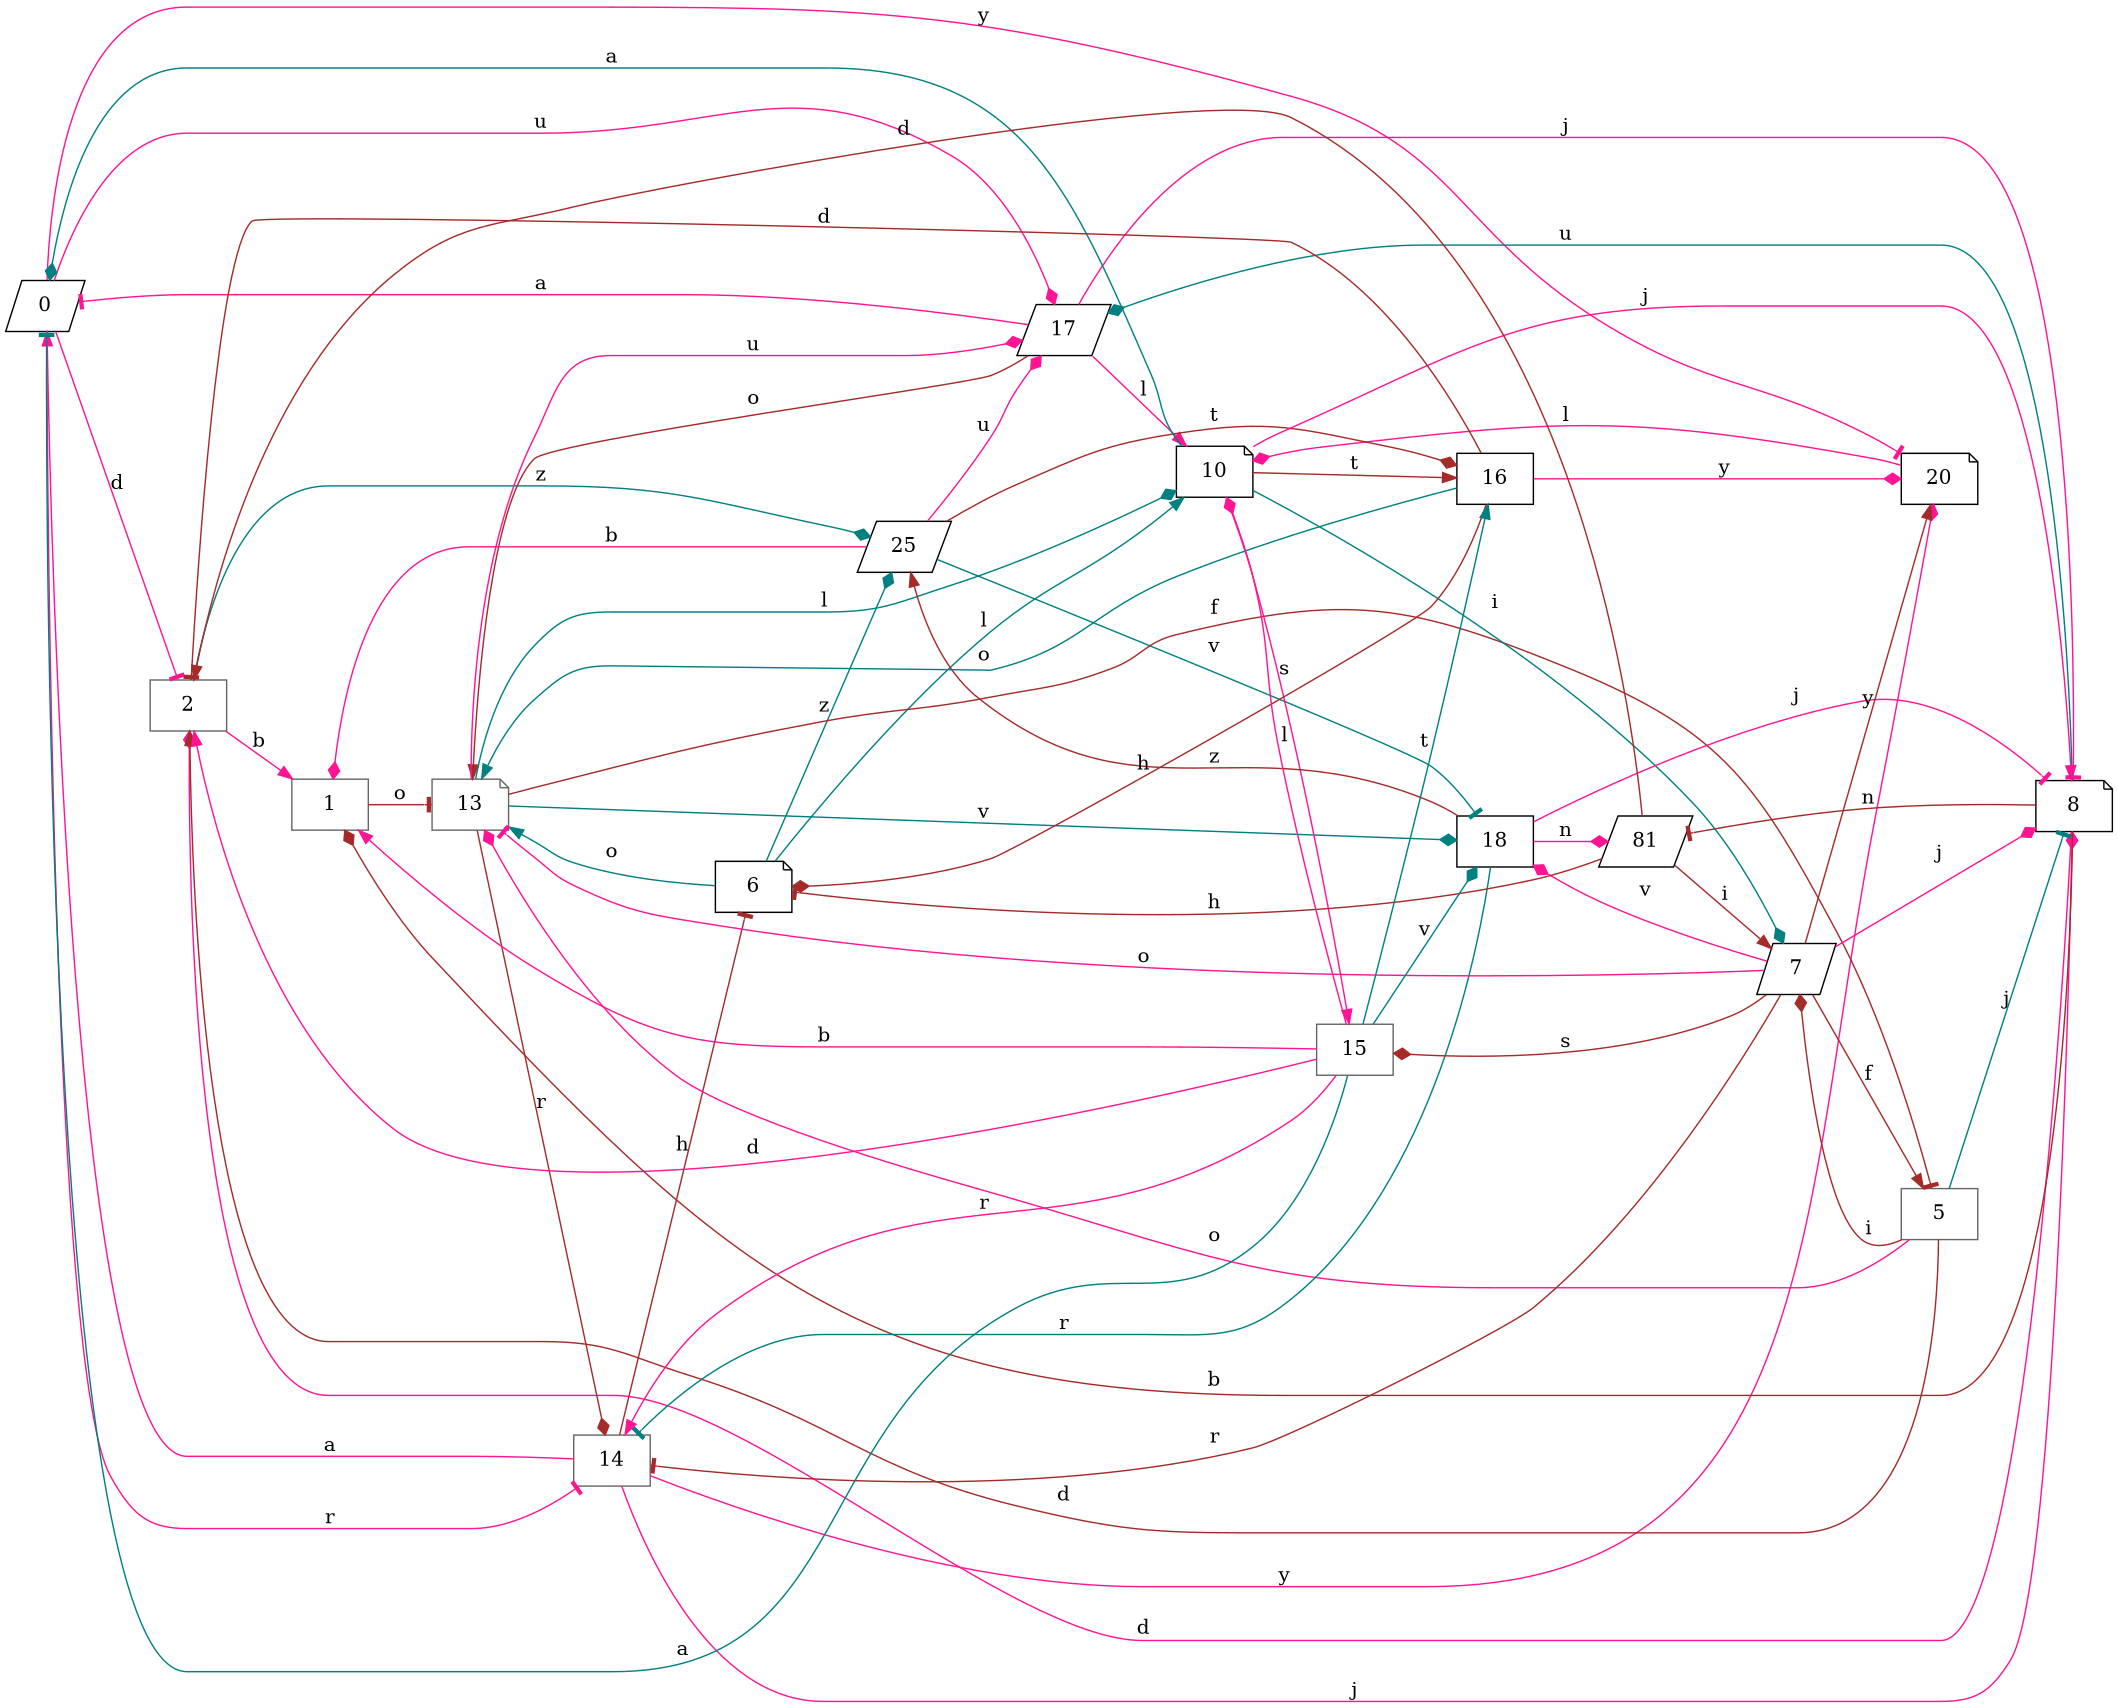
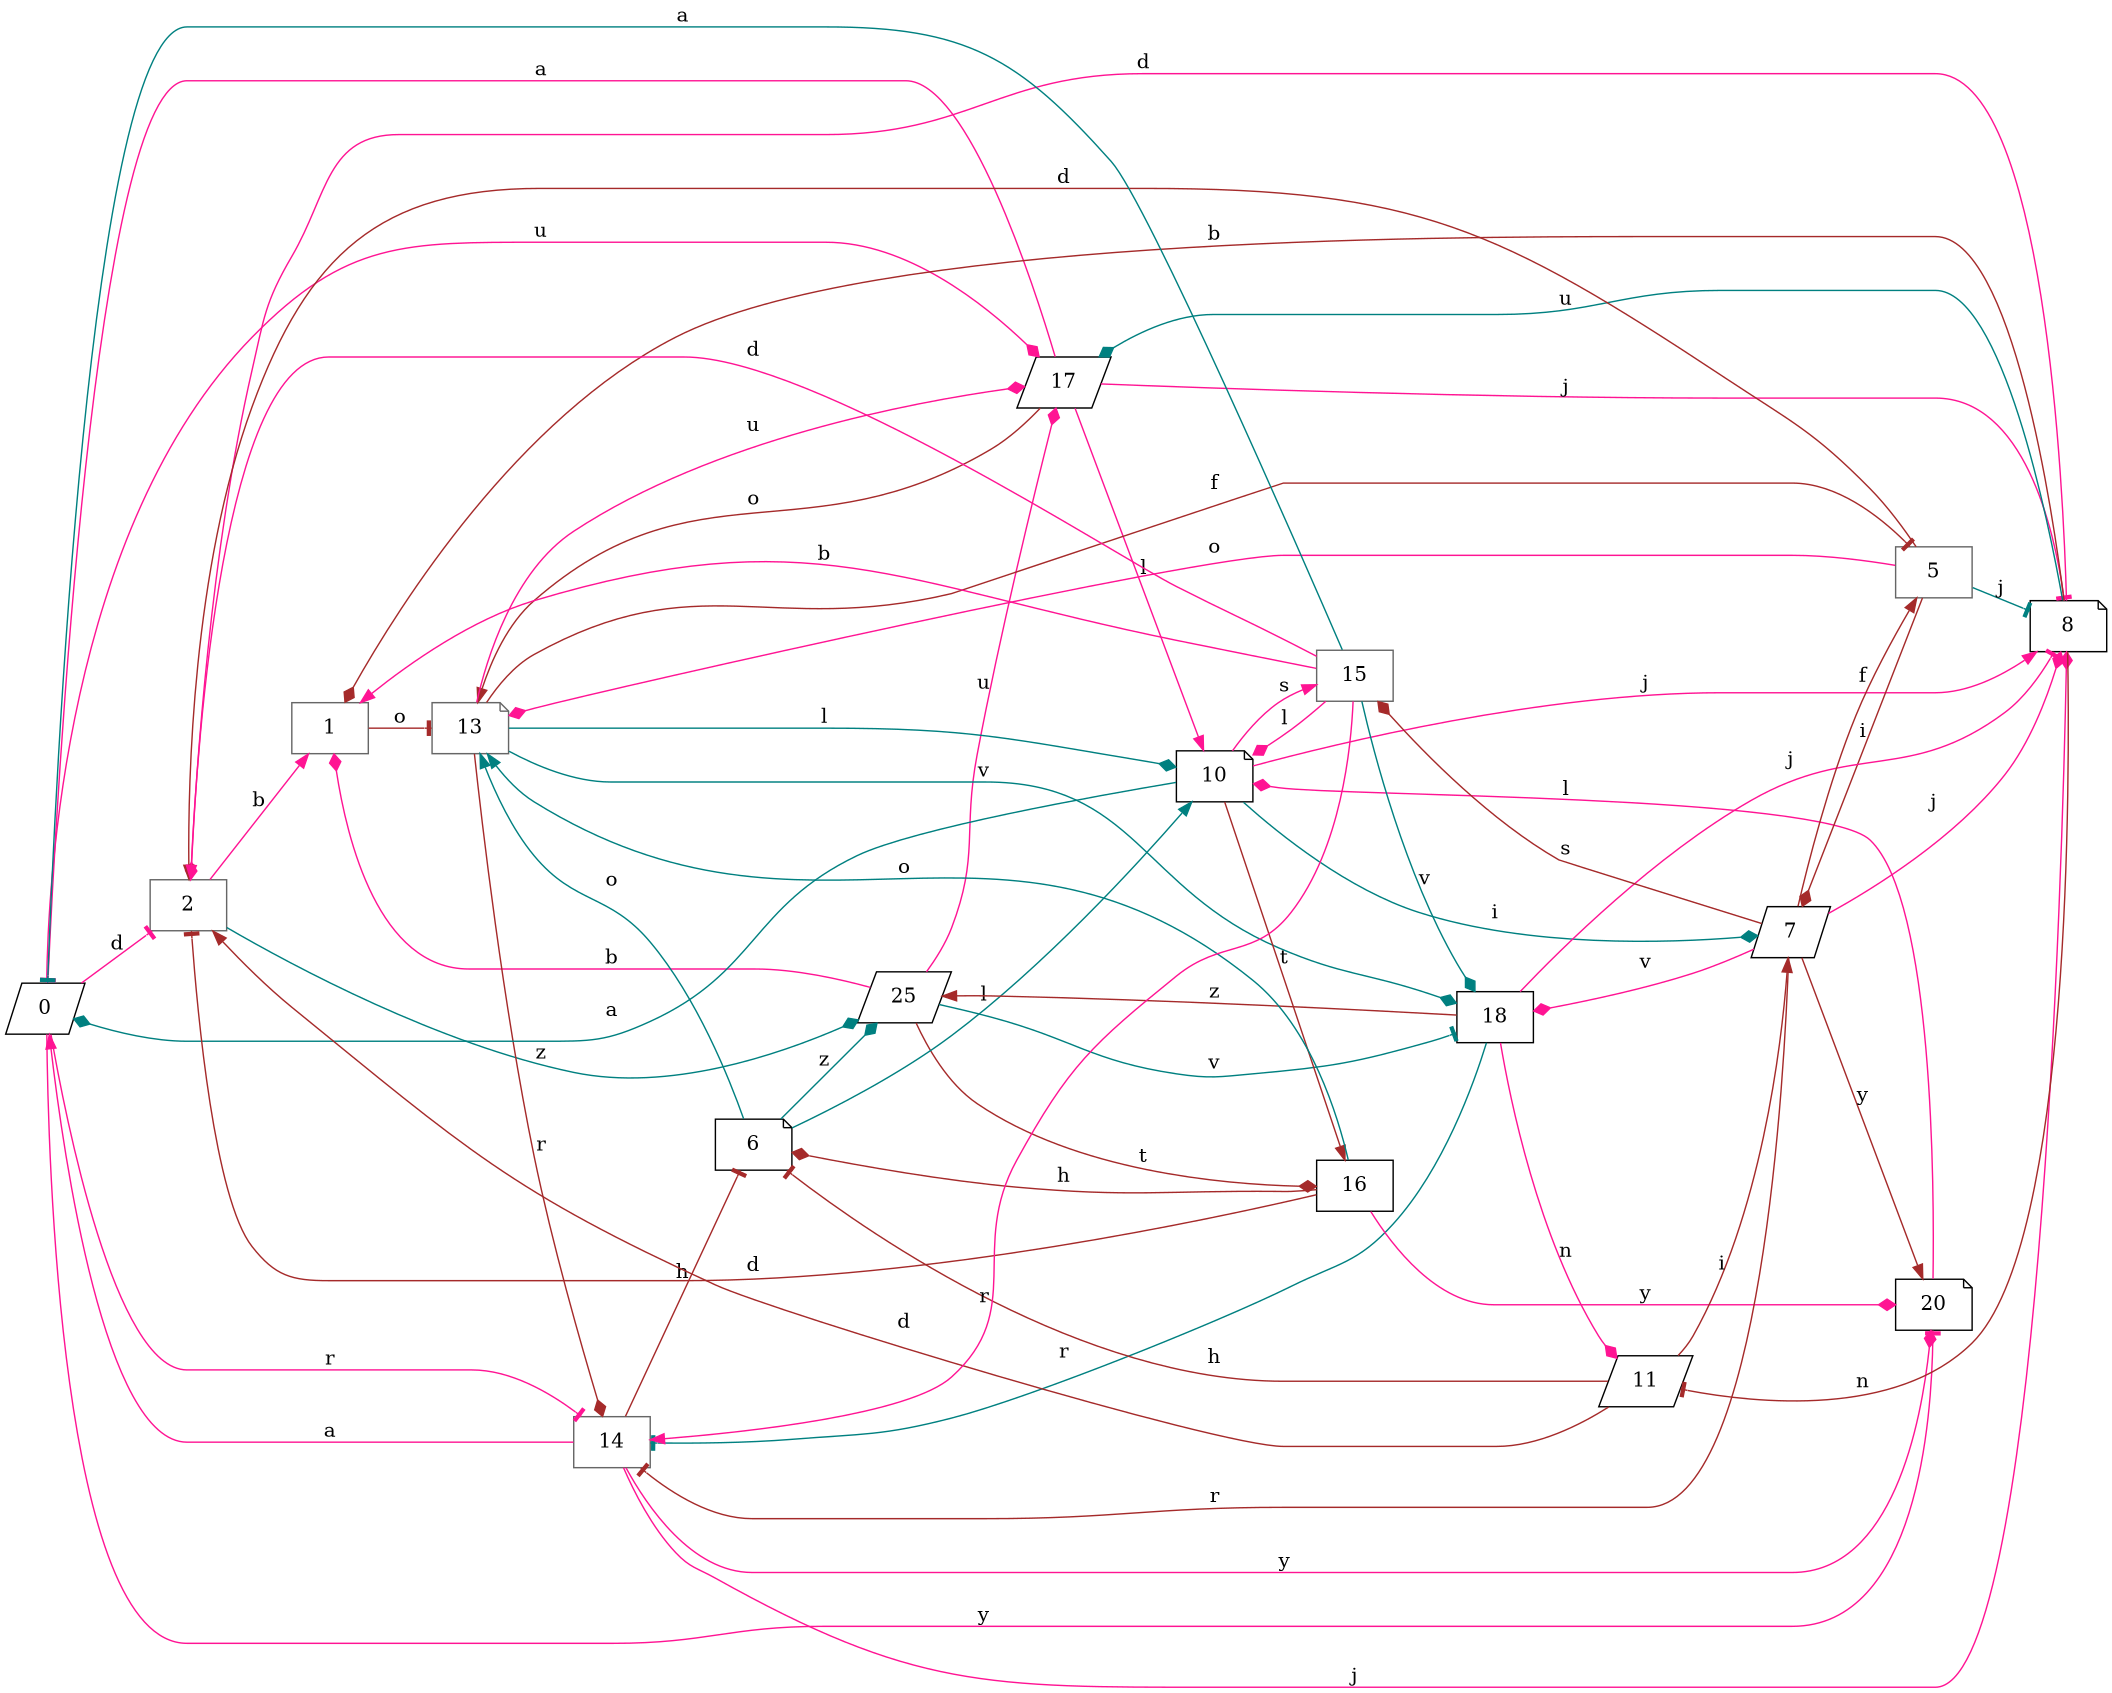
edge "15" -> "16": removed, label "t"
node "81": label "81" -> "11"
edge "7" -> "13": removed, label "o"
